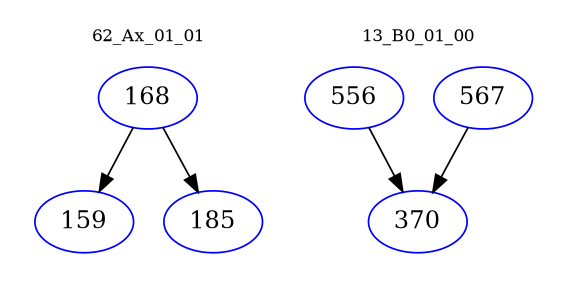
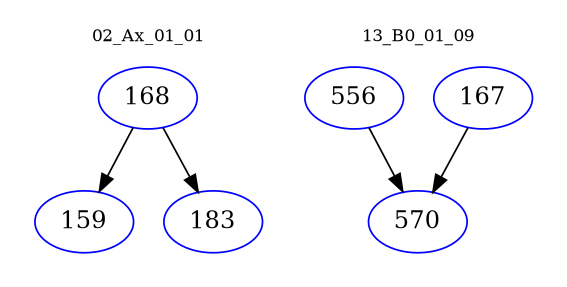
cluster "62_Ax_01_01": label "62_Ax_01_01" -> "02_Ax_01_01"
cluster "13_B0_01_00": label "13_B0_01_00" -> "13_B0_01_09"
node "567": label "567" -> "167"
node "185": label "185" -> "183"
node "370": label "370" -> "570"
